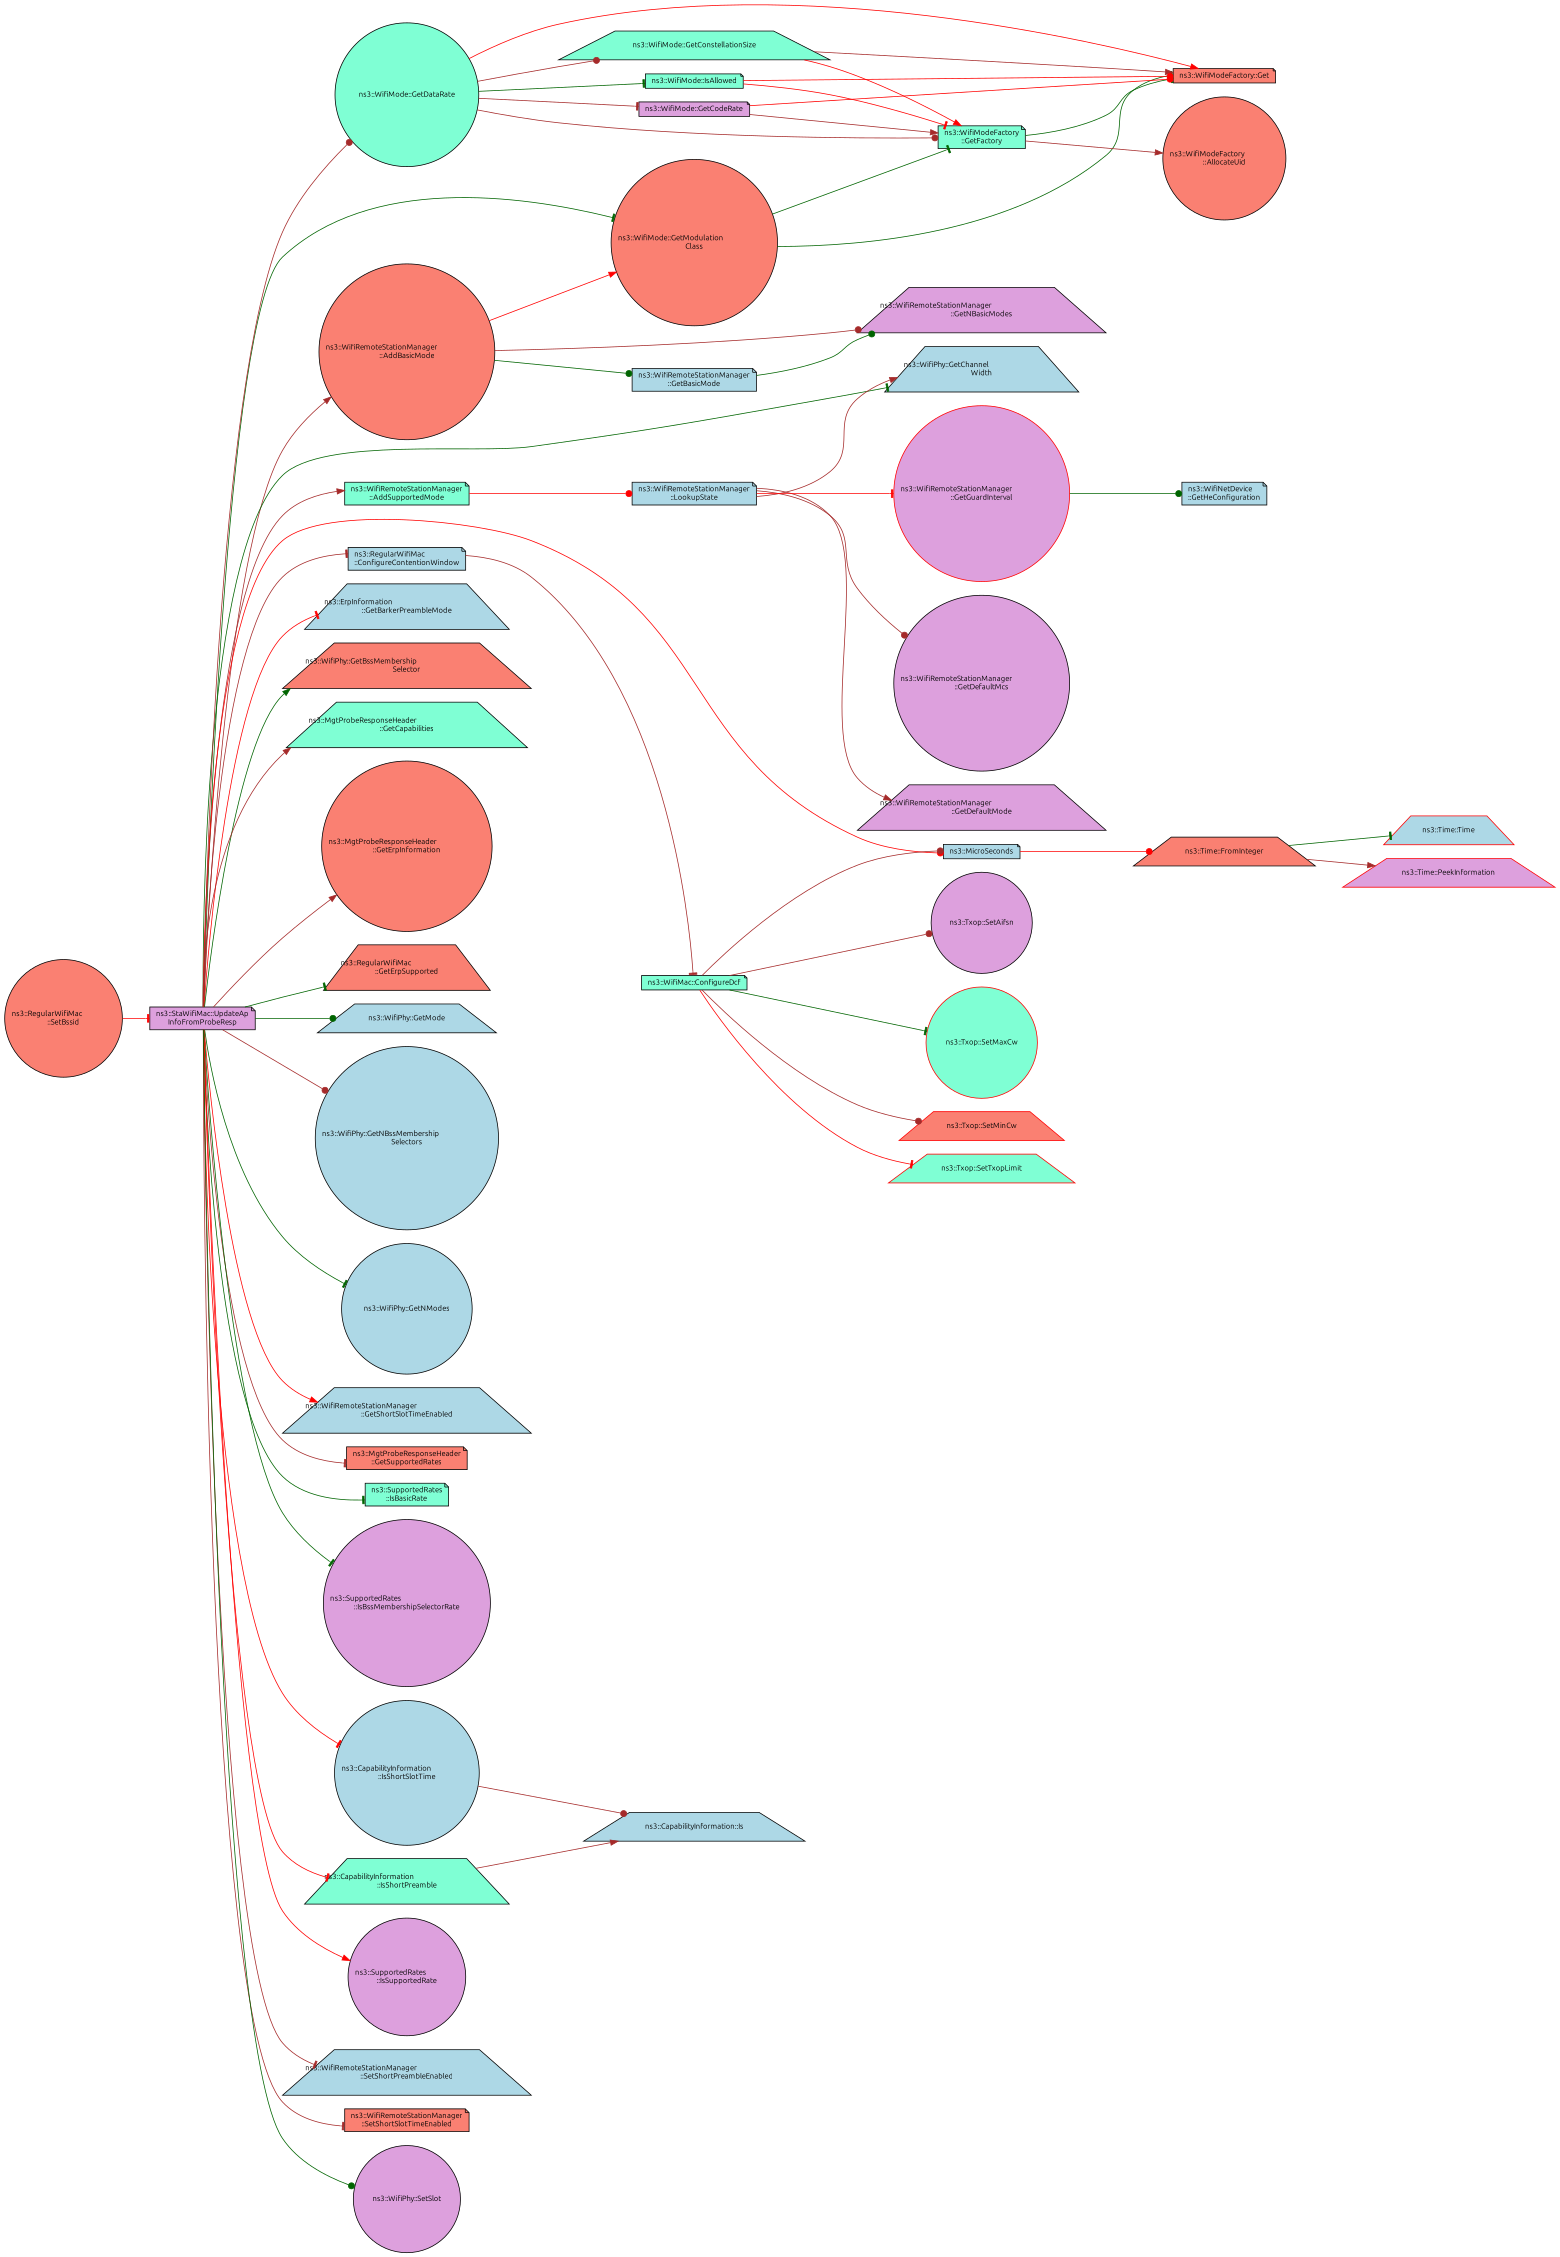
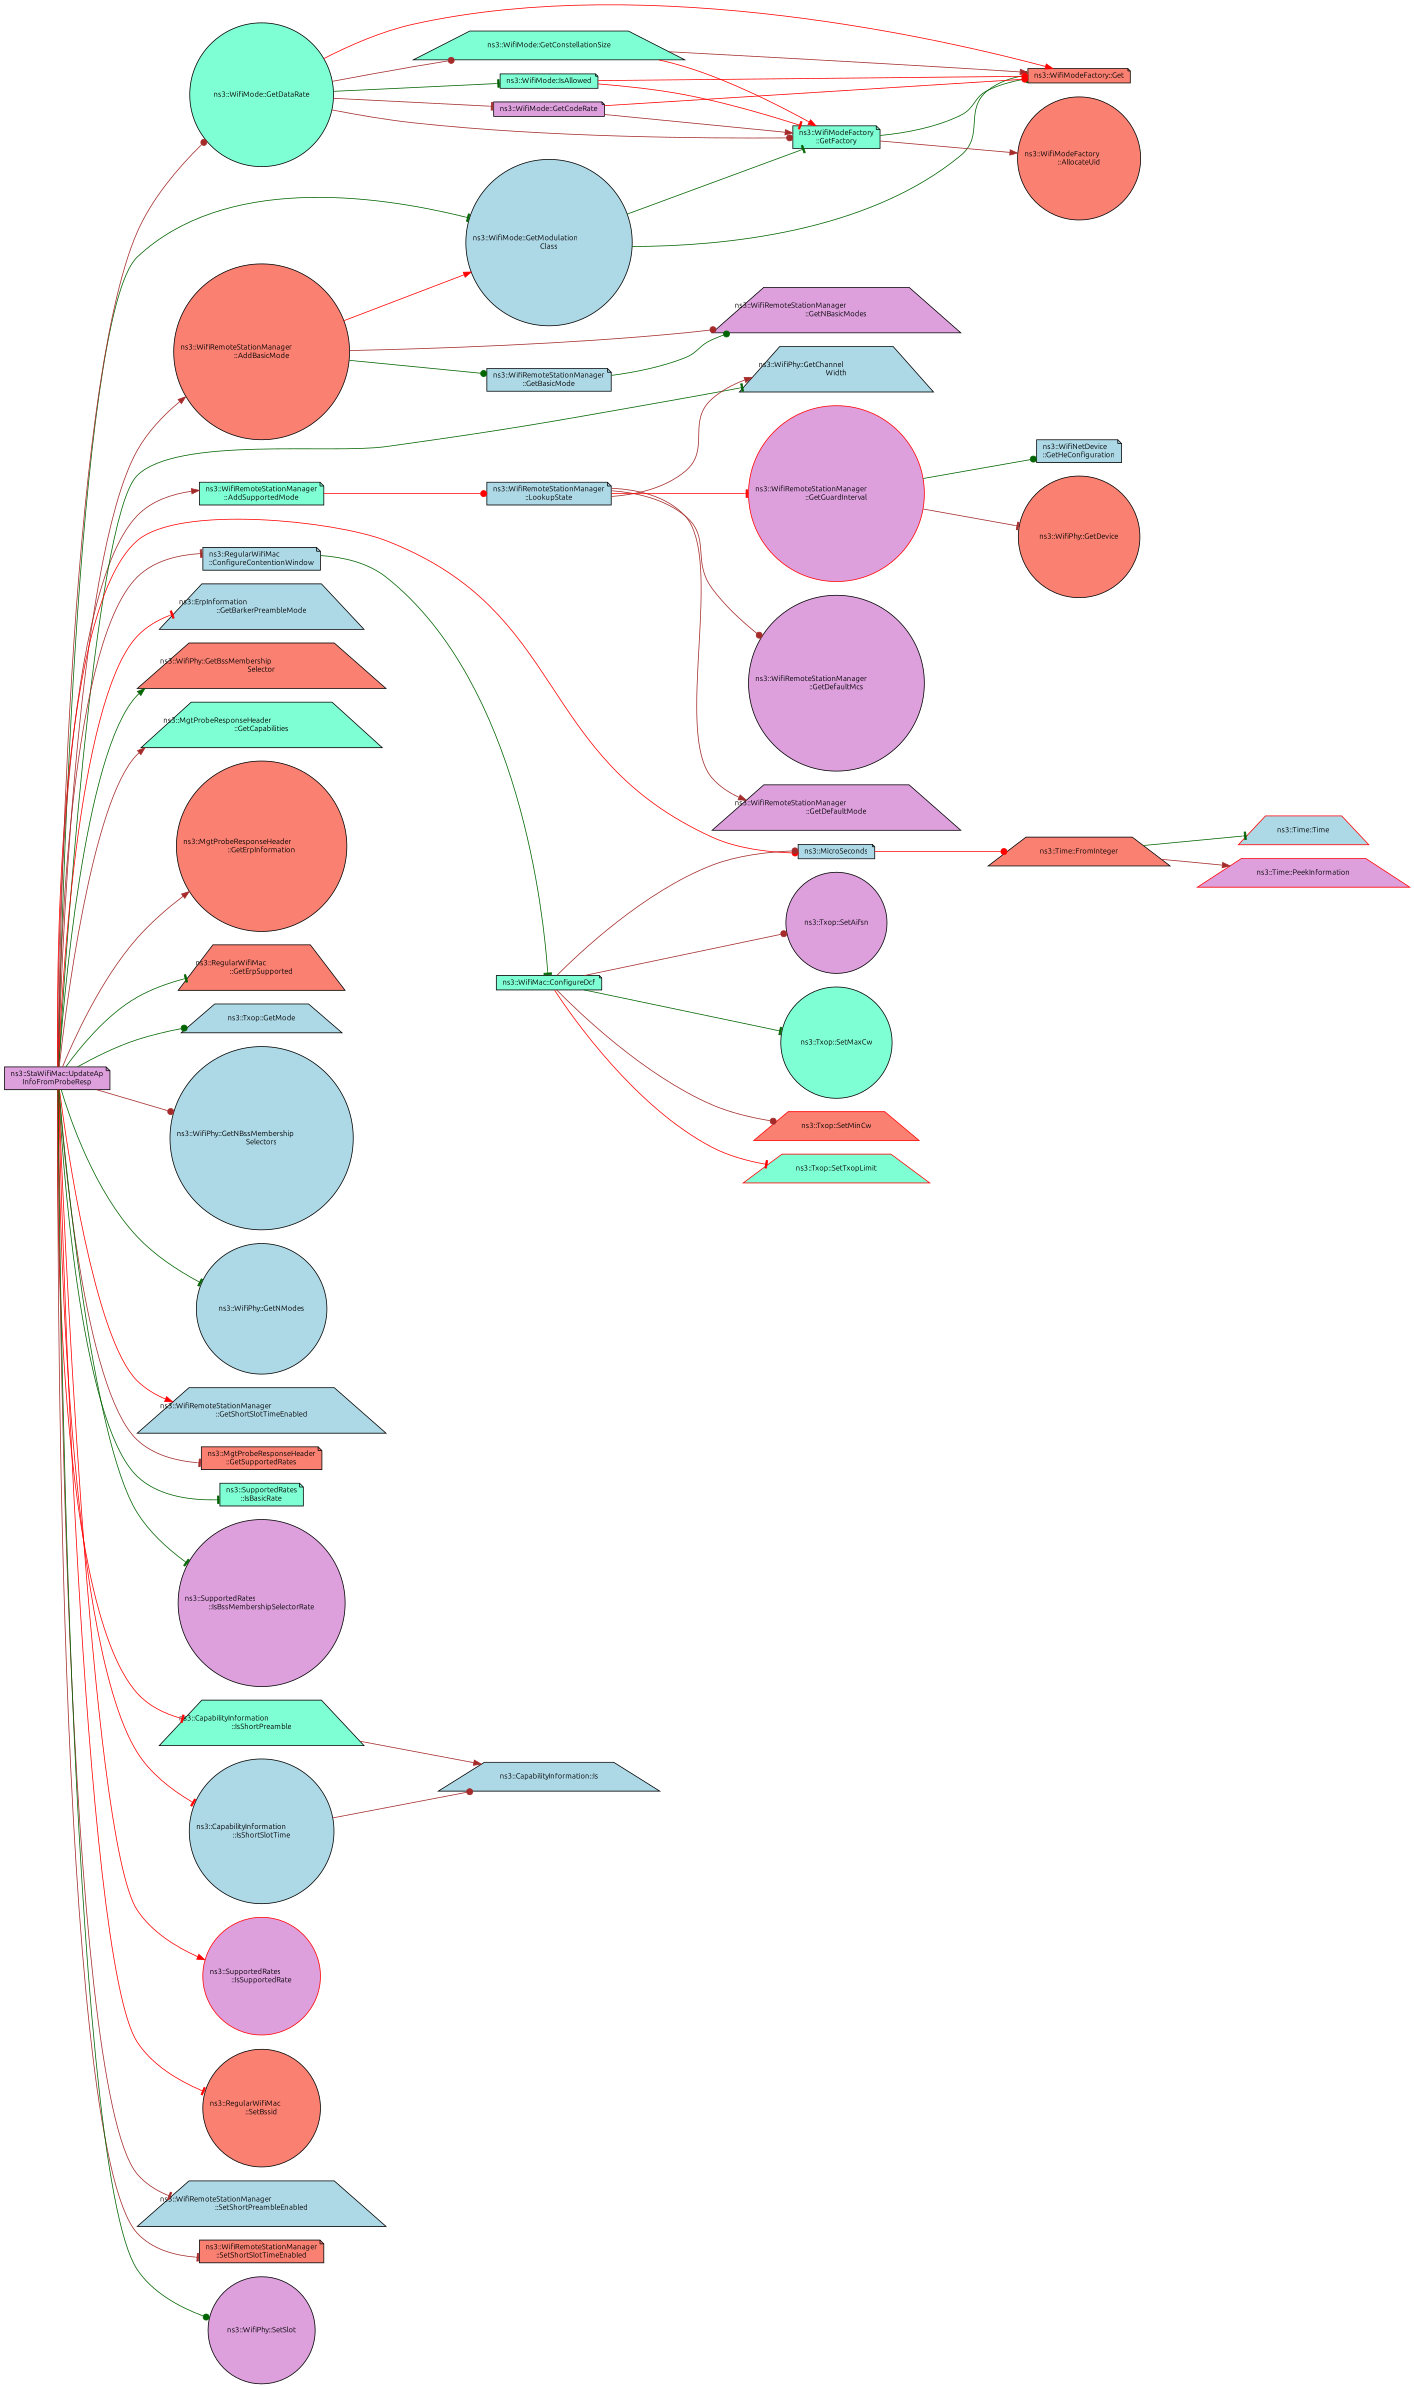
node "ns3::WifiMode::GetModulation Class": fillcolor salmon -> lightblue
node "ns3::WifiPhy::GetDevice": added
edge "ns3::RegularWifiMac ::ConfigureContentionWindow" -> "ns3::WifiMac::ConfigureDcf": color brown -> darkgreen
edge "ns3::RegularWifiMac ::SetBssid" -> "ns3::StaWifiMac::UpdateAp InfoFromProbeResp": reversed
node "ns3::WifiPhy::GetMode": label "ns3::WifiPhy::GetMode" -> "ns3::Txop::GetMode"
node "ns3::Txop::SetMaxCw": color red -> black
node "ns3::SupportedRates ::IsSupportedRate": color black -> red
